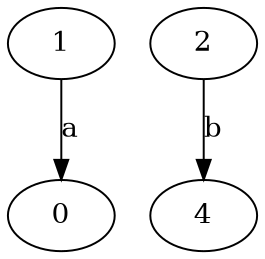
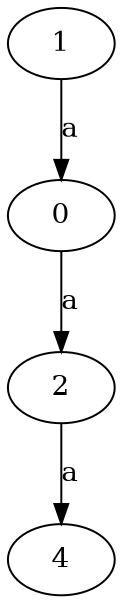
edge "2" -> "4": label "b" -> "a"
edge "0" -> "2": added, label "a"
